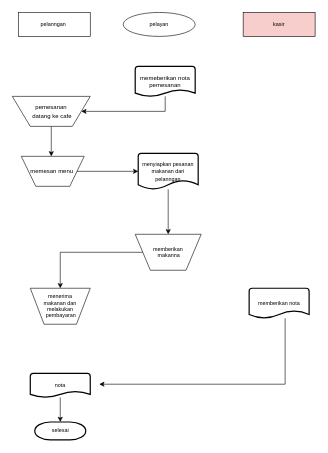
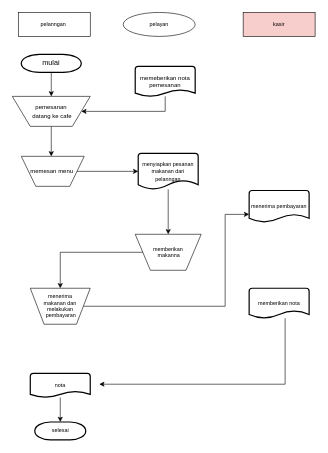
node "mulai": added
edge "mulai" -> "pemesanan datang ke cafe": added
node "menerima pembayaran": added
edge "menerima makanan dan melakukan pembayaran" -> "menerima pembayaran": added
